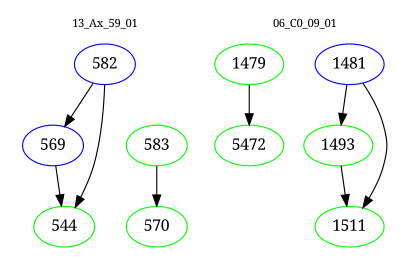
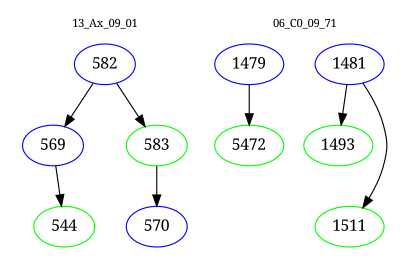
cluster "13_Ax_59_01": label "13_Ax_59_01" -> "13_Ax_09_01"
cluster "06_C0_09_01": label "06_C0_09_01" -> "06_C0_09_71"
node "1479": color green -> blue
edge "582" -> "544": now "582" -> "583"
edge "1493" -> "1511": removed
node "570": color green -> blue
